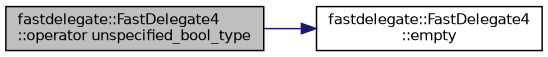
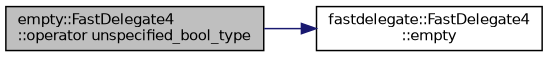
node "fastdelegate::FastDelegate4 ::operator unspecified_bool_type": label "fastdelegate::FastDelegate4 ::operator unspecified_bool_type" -> "empty::FastDelegate4 ::operator unspecified_bool_type"
